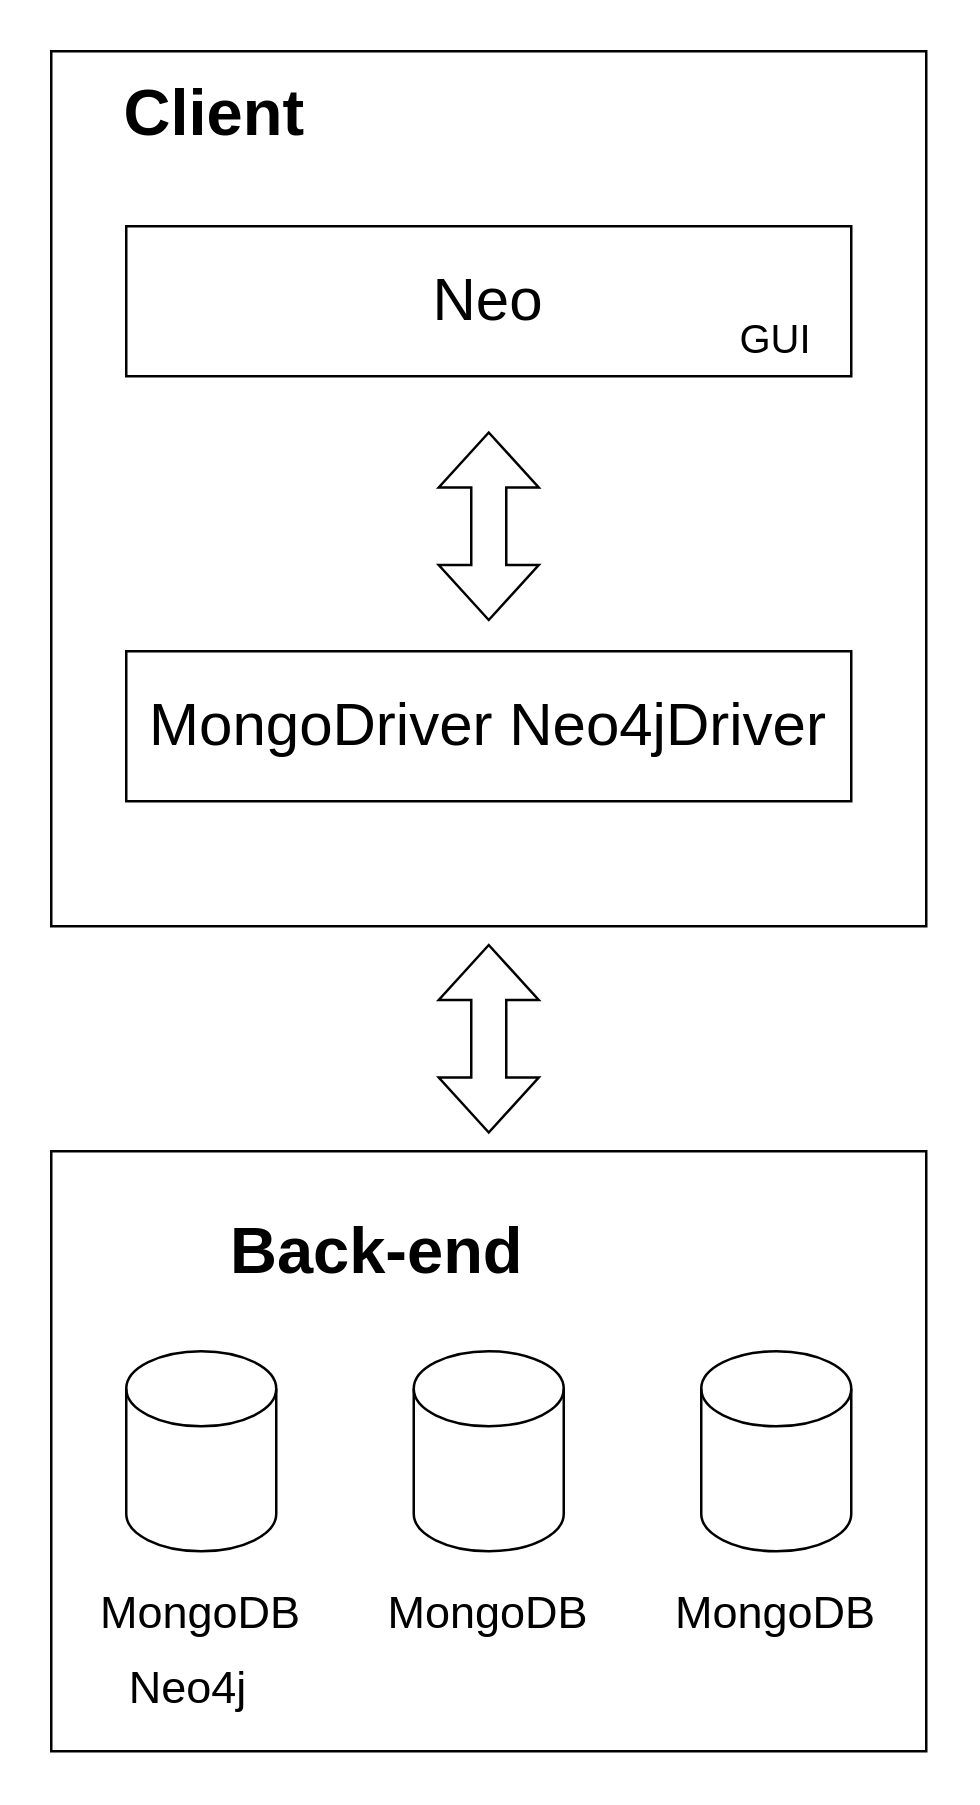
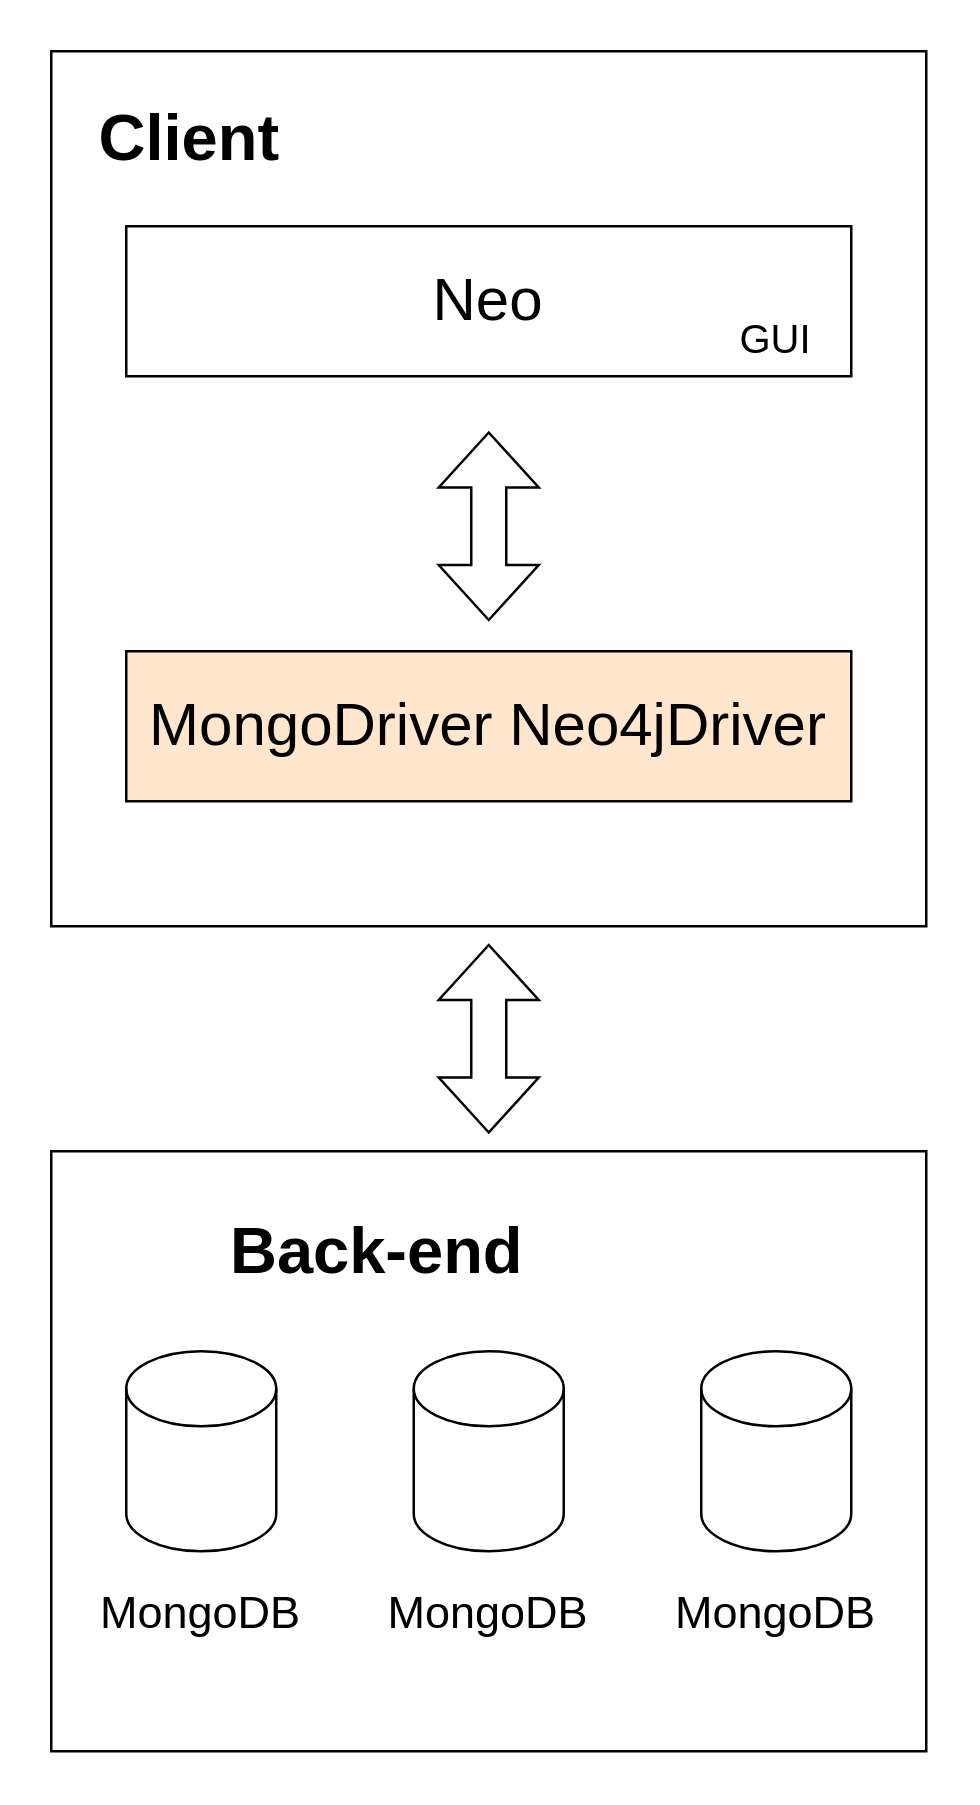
node "Client": moved (214, 114) -> (189, 139)
node "MongoDriver Neo4jDriver": fillcolor #ffffff -> #ffe6cc
node "Neo4j": removed
